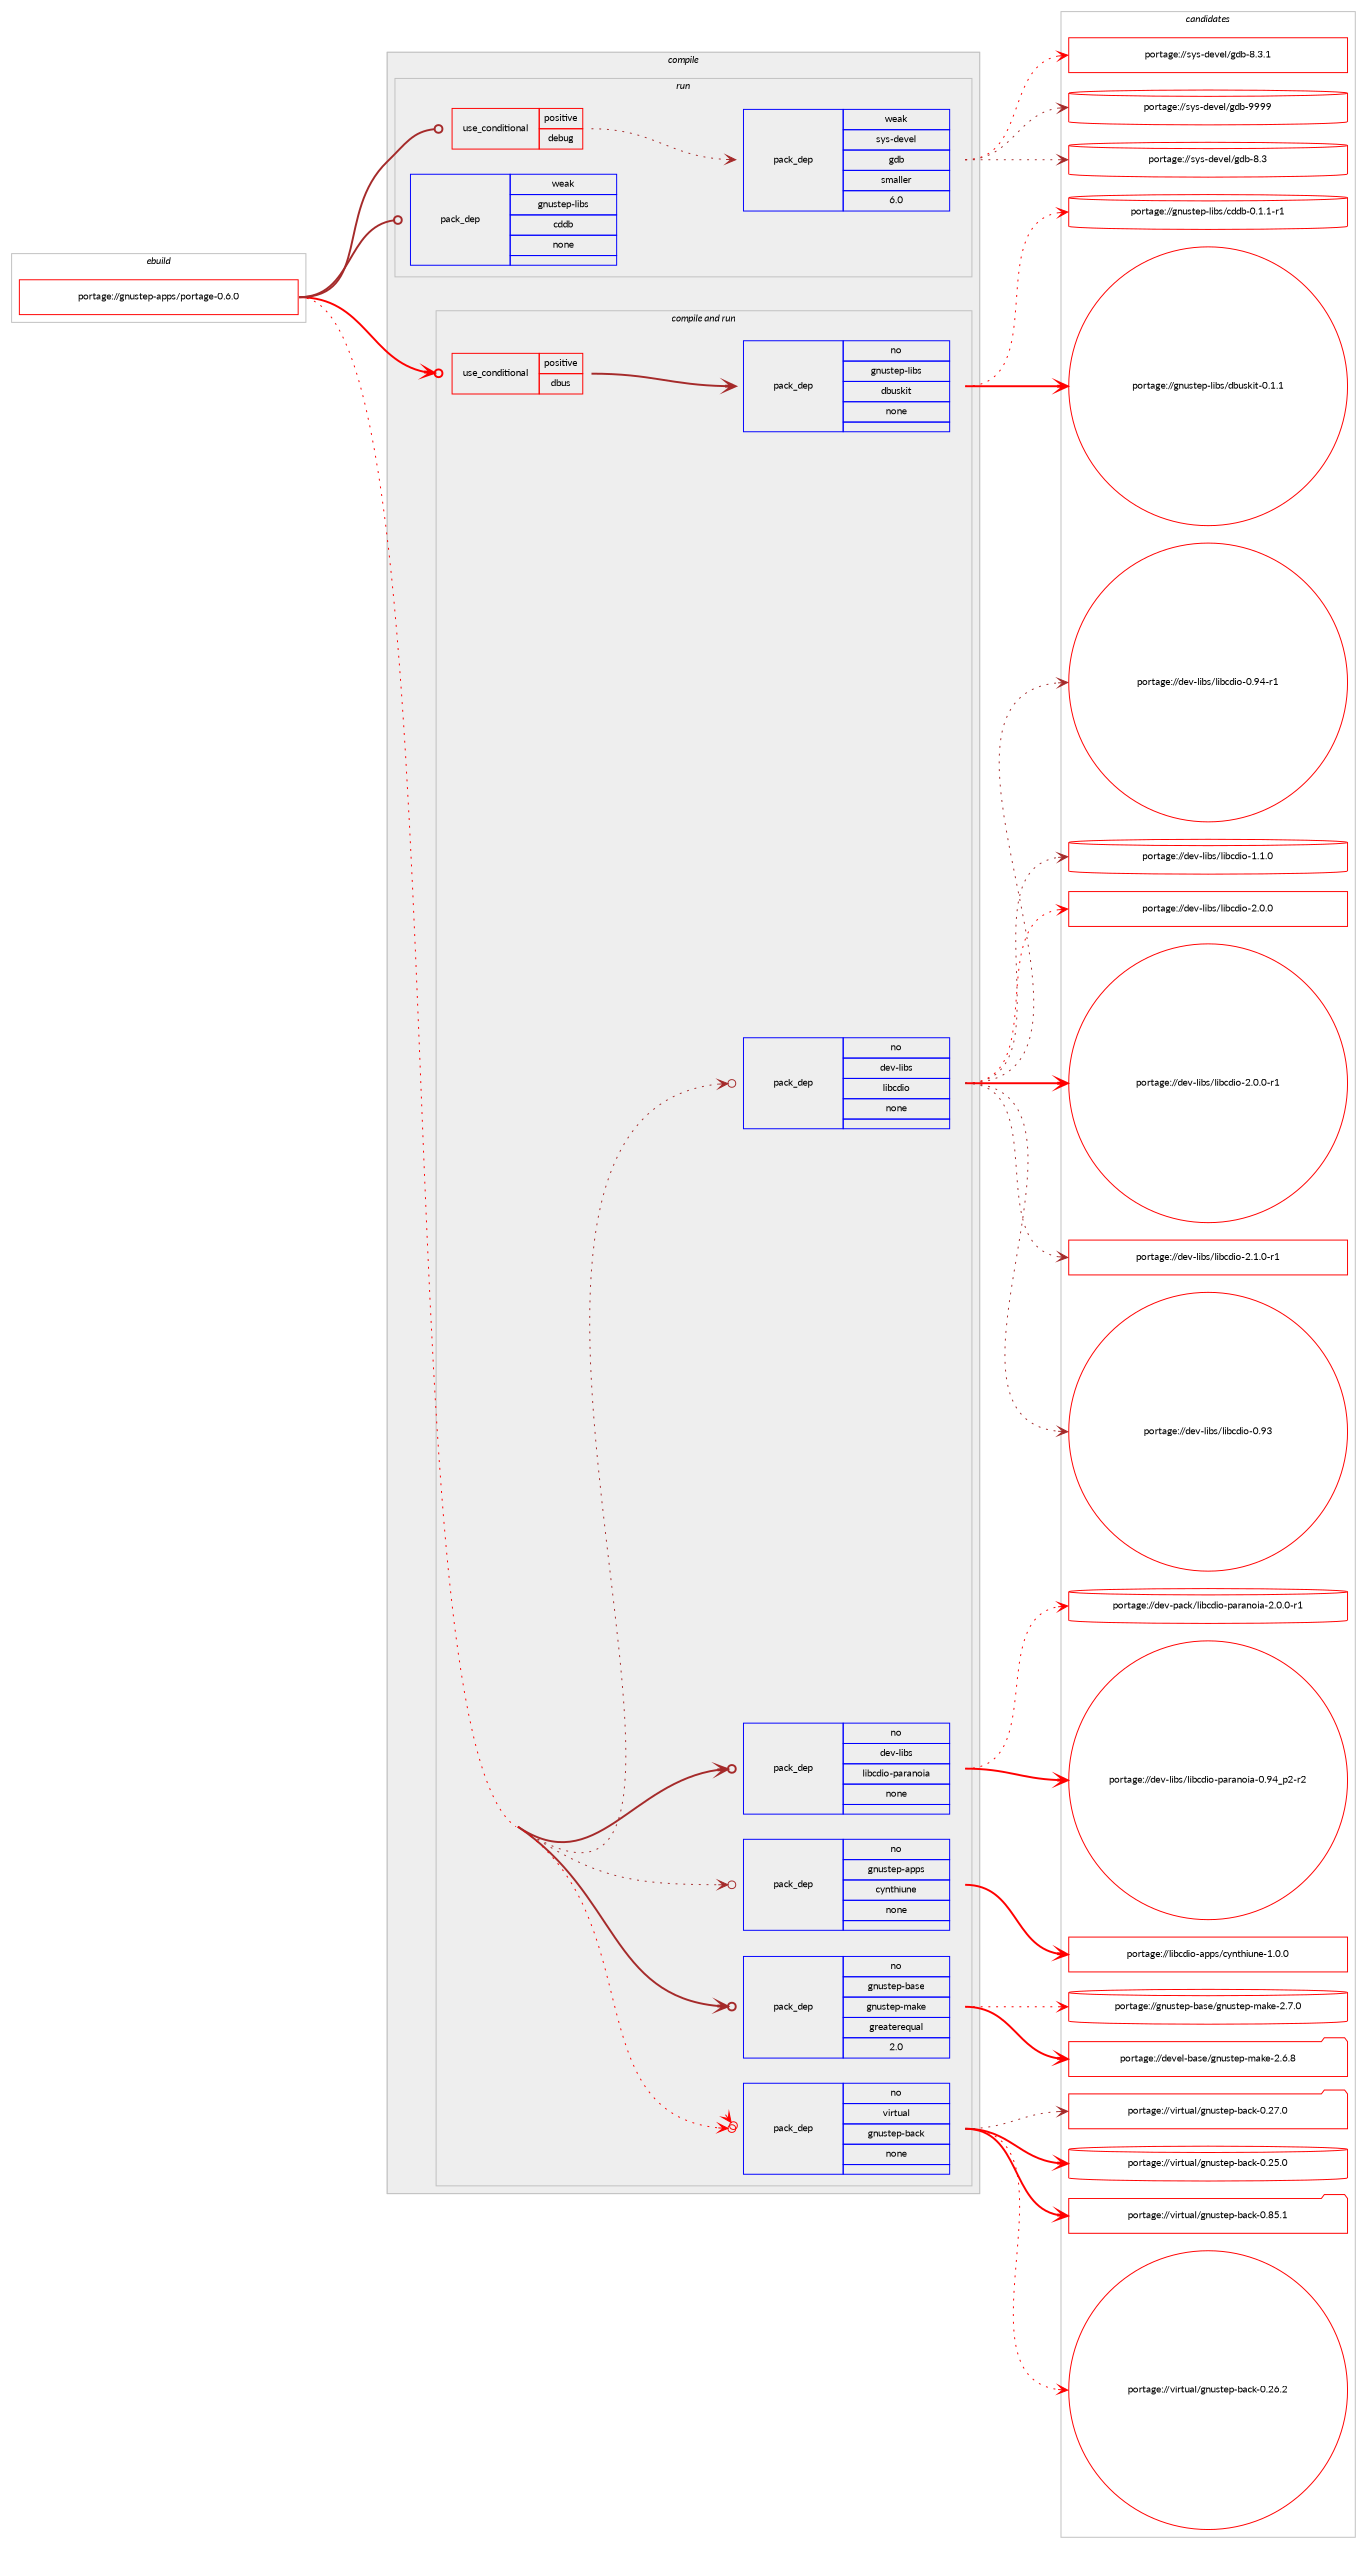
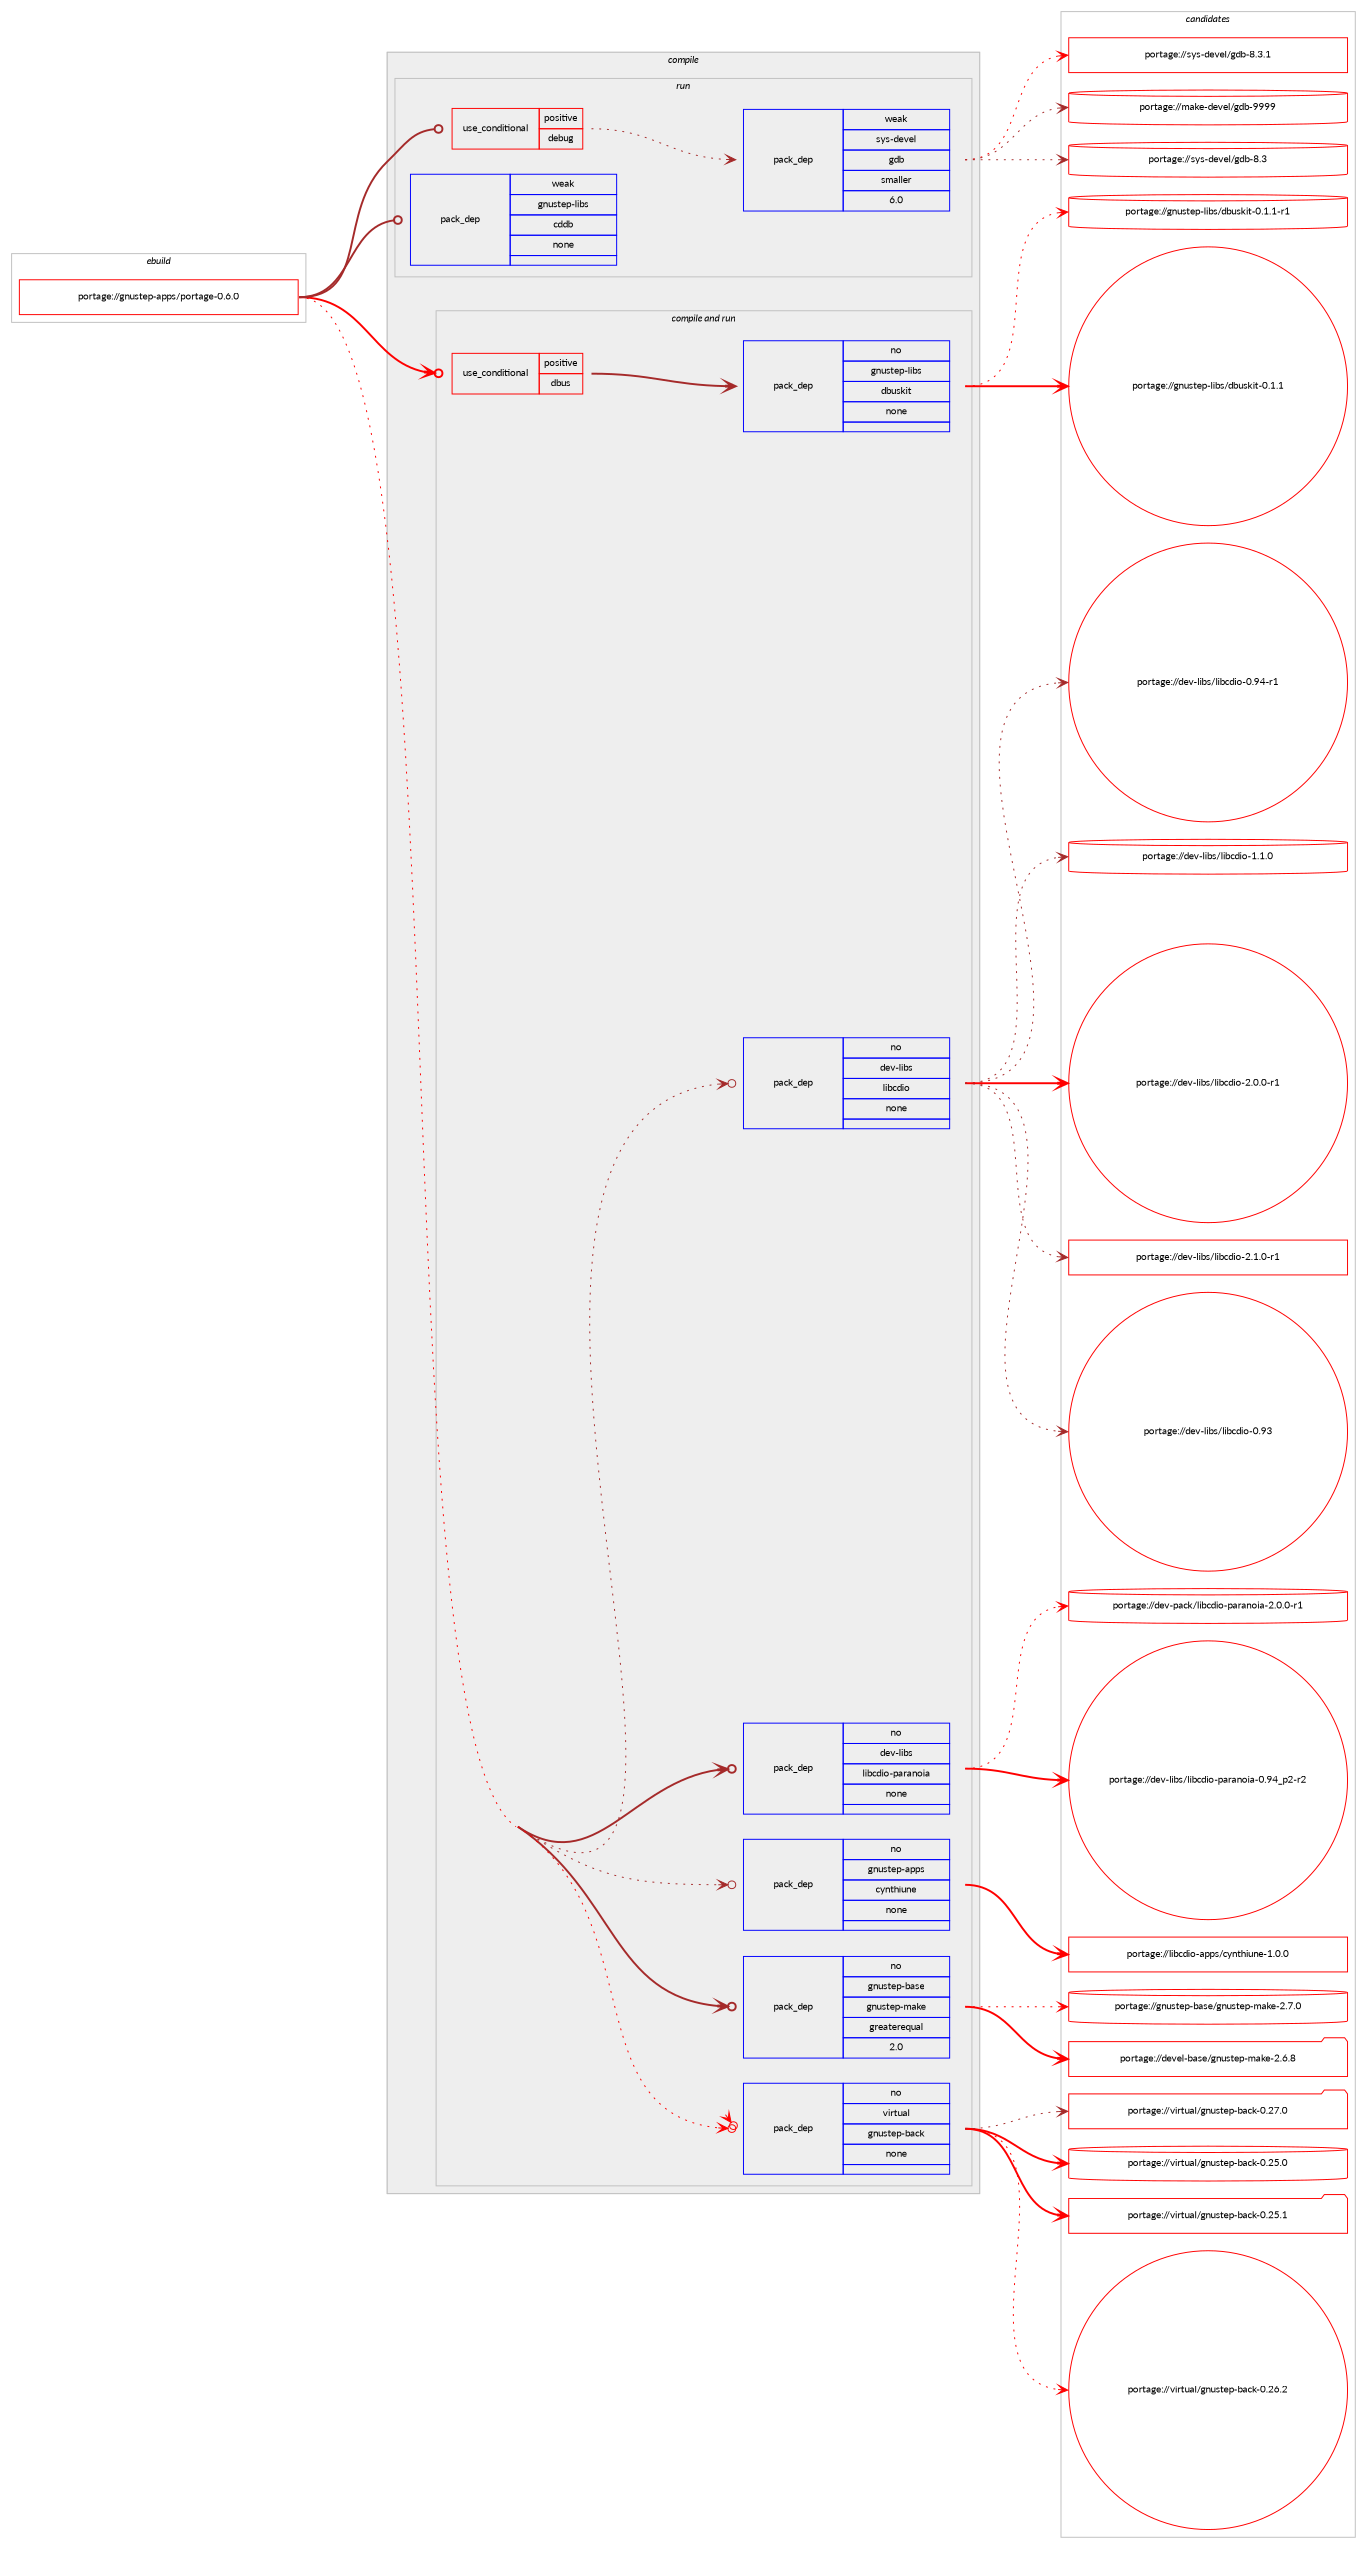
node "portage://sys-devel/gdb-9999": label "portage://sys-devel/gdb-9999" -> "portage://make-devel/gdb-9999"
node "portage://gnustep-libs/cddb-0.1.1-r1": label "portage://gnustep-libs/cddb-0.1.1-r1" -> "portage://gnustep-libs/dbuskit-0.1.1-r1"
node "portage://dev-libs/libcdio-2.0.0": removed
node "portage://virtual/gnustep-back-0.85.1": label "portage://virtual/gnustep-back-0.85.1" -> "portage://virtual/gnustep-back-0.25.1"
